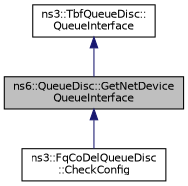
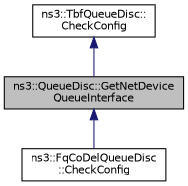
node "ns3::TbfQueueDisc:: QueueInterface": label "ns3::TbfQueueDisc:: QueueInterface" -> "ns3::TbfQueueDisc:: CheckConfig"
node "ns6::QueueDisc::GetNetDevice QueueInterface": label "ns6::QueueDisc::GetNetDevice QueueInterface" -> "ns3::QueueDisc::GetNetDevice QueueInterface"
